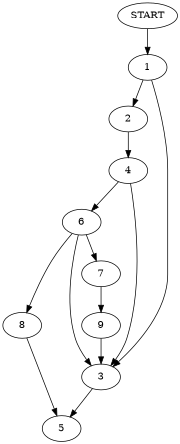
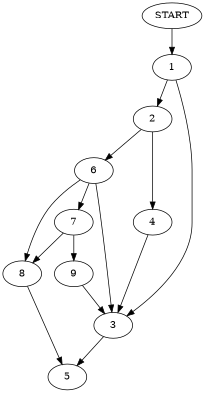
edge "4" -> "6": now "2" -> "6"
edge "7" -> "8": added
